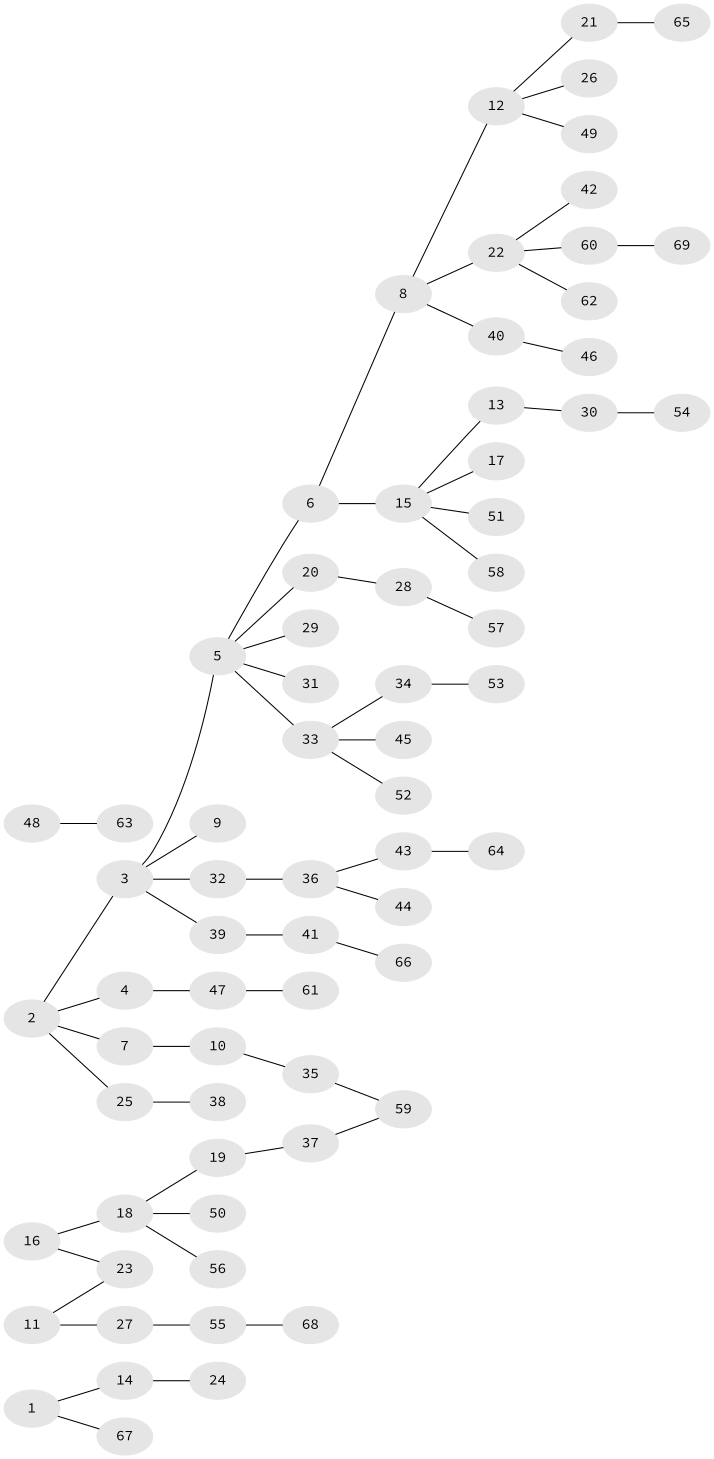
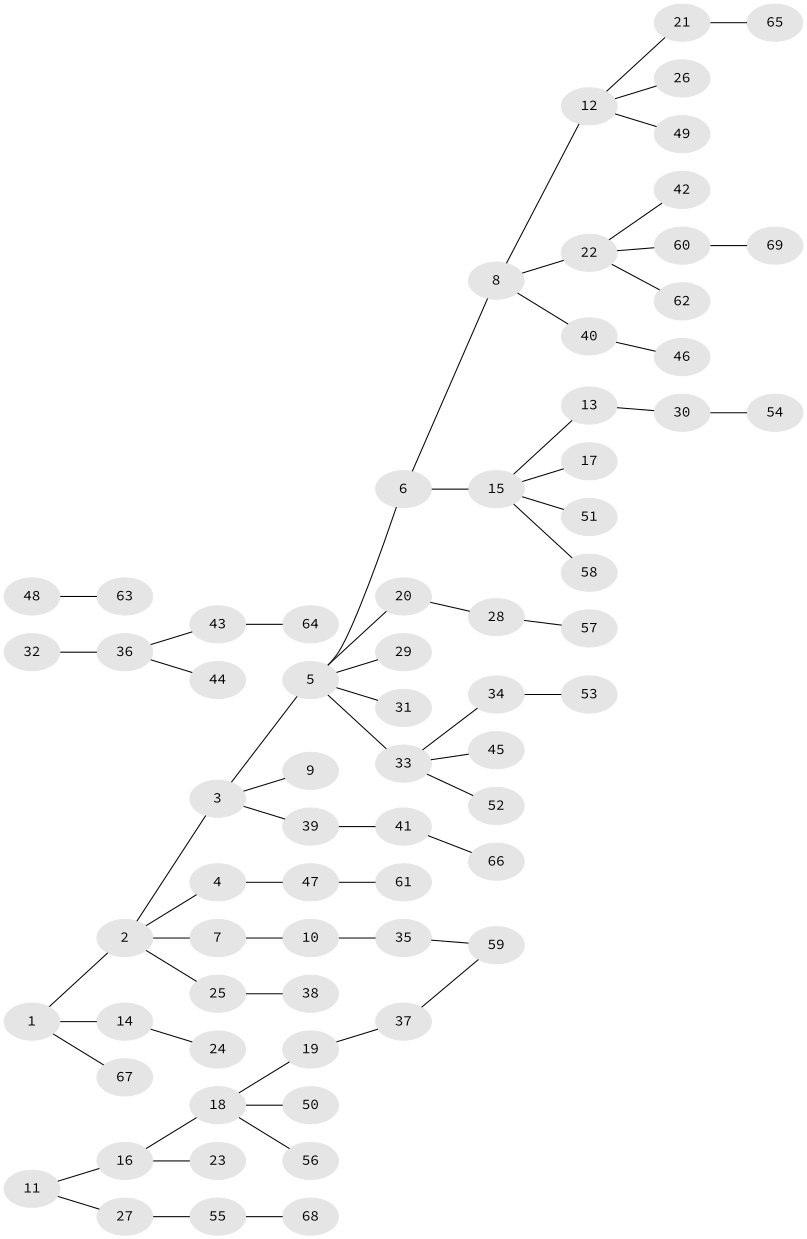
edge "3" -- "32": removed
edge "2" -- "1": added
edge "23" -- "11": now "16" -- "11"
